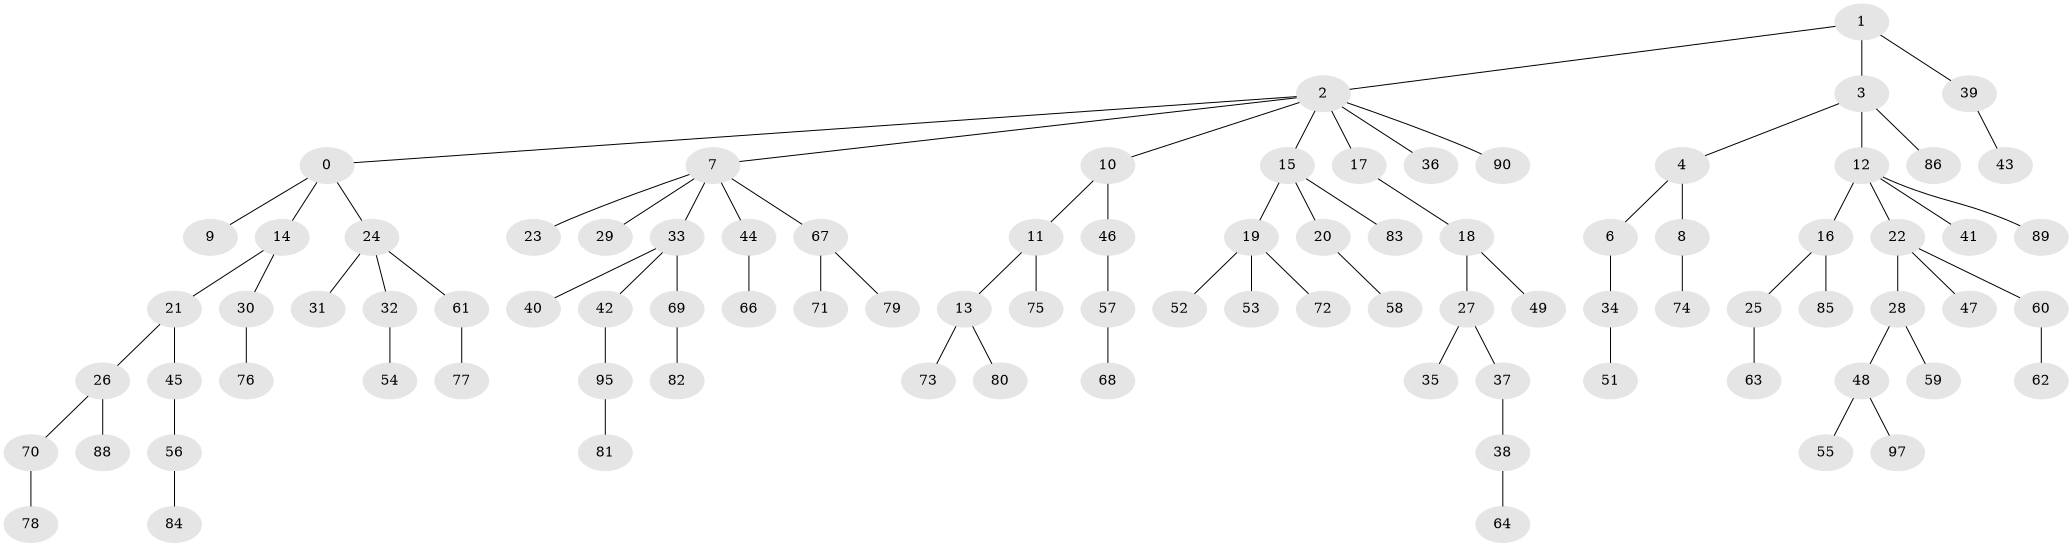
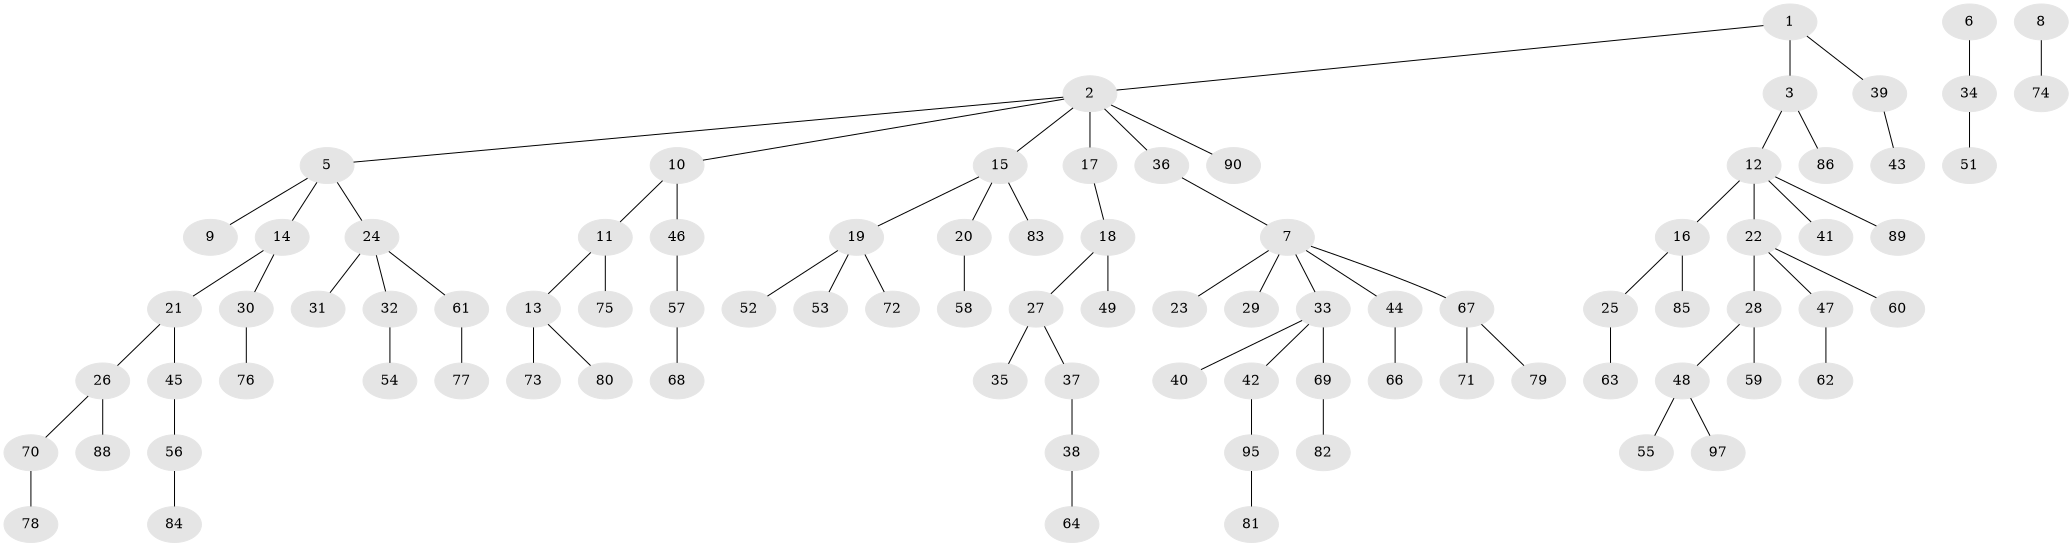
edge "2" -- "7": now "36" -- "7"
node "0": label "0" -> "5"
node "4": removed
edge "60" -- "62": now "47" -- "62"
